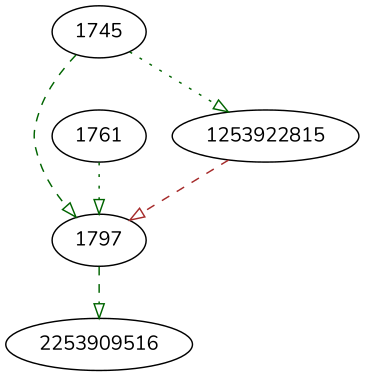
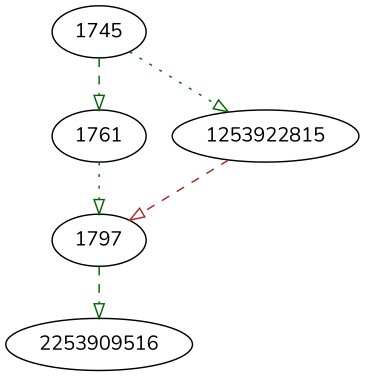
edge "1745" -> "1797": now "1745" -> "1761"
